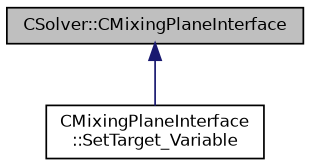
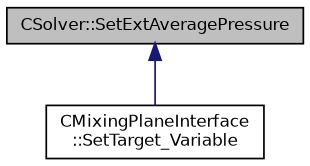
node "CSolver::CMixingPlaneInterface": label "CSolver::CMixingPlaneInterface" -> "CSolver::SetExtAveragePressure"
